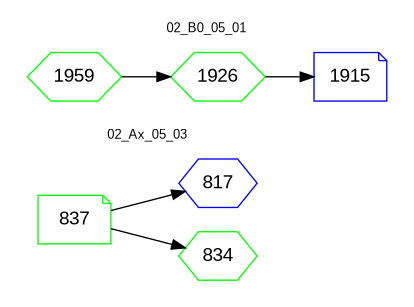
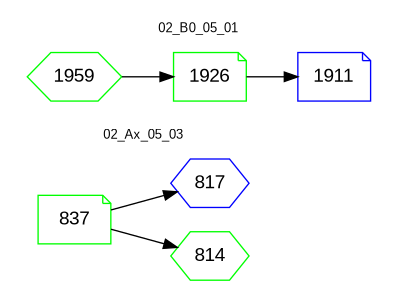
node "1926": shape hexagon -> note
node "1915": label "1915" -> "1911"
node "834": label "834" -> "814"
